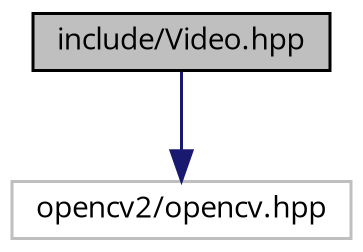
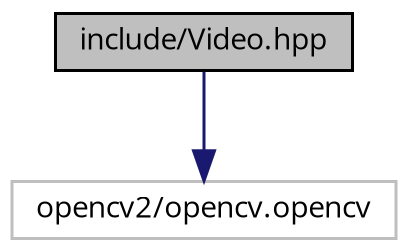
node "opencv2/opencv.hpp": label "opencv2/opencv.hpp" -> "opencv2/opencv.opencv"
